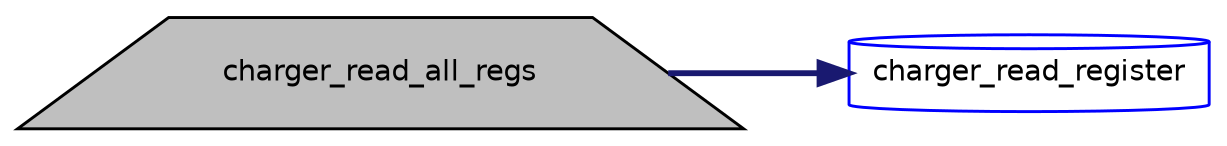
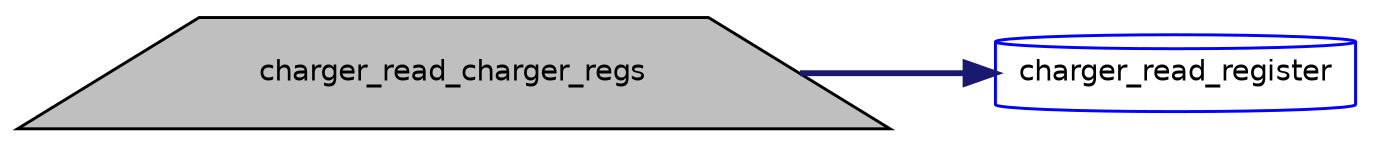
node "charger_read_all_regs": label "charger_read_all_regs" -> "charger_read_charger_regs"
